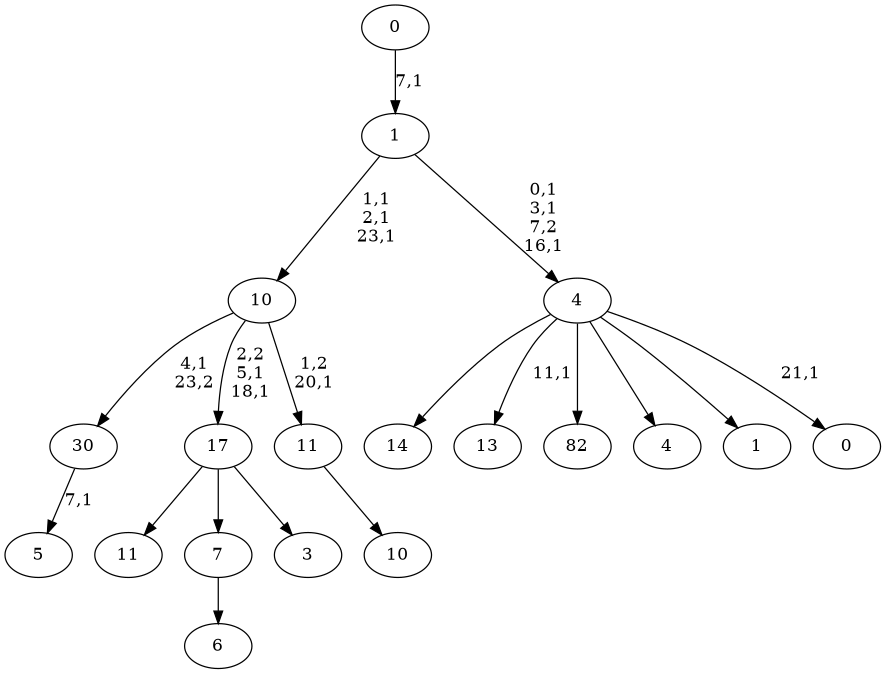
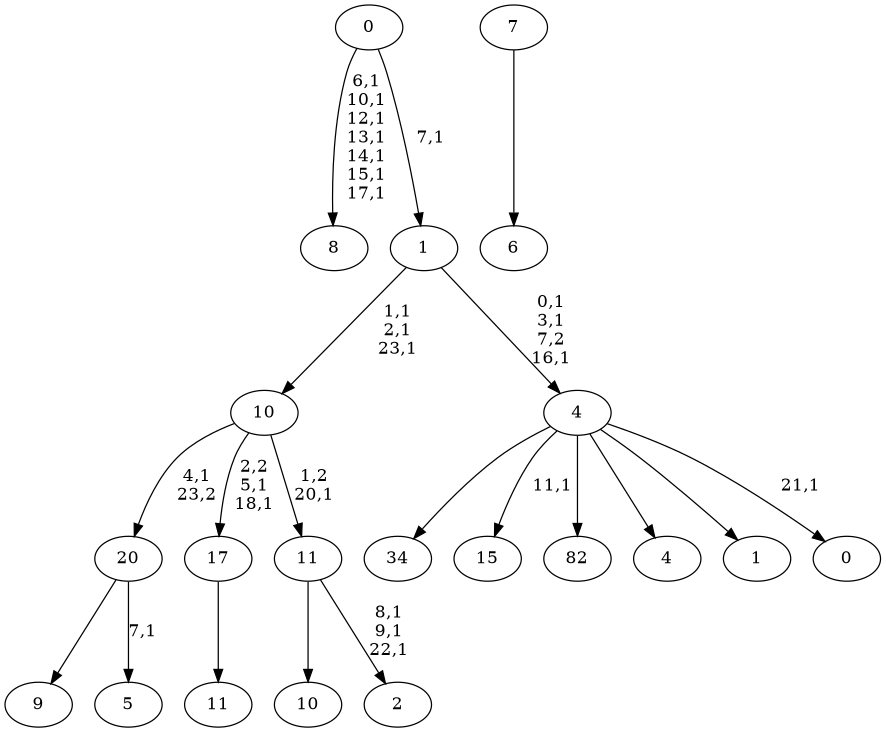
node "8": added
node "30": label "30" -> "20"
node "14": label "14" -> "34"
node "13": label "13" -> "15"
edge "17" -> "7": removed
node "3": removed
node "9": added
node "2": added
